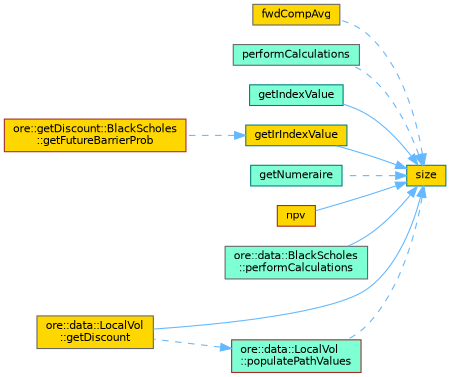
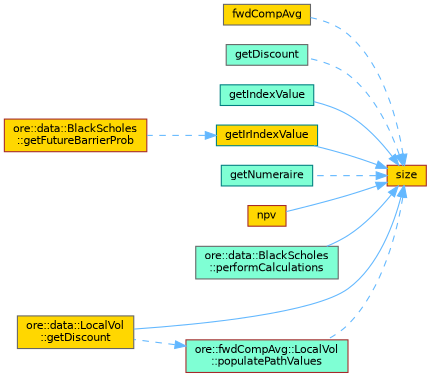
node "performCalculations": label "performCalculations" -> "getDiscount"
node "ore::getDiscount::BlackScholes ::getFutureBarrierProb": label "ore::getDiscount::BlackScholes ::getFutureBarrierProb" -> "ore::data::BlackScholes ::getFutureBarrierProb"
node "size": color teal -> brown
node "ore::data::LocalVol ::populatePathValues": label "ore::data::LocalVol ::populatePathValues" -> "ore::fwdCompAvg::LocalVol ::populatePathValues"
